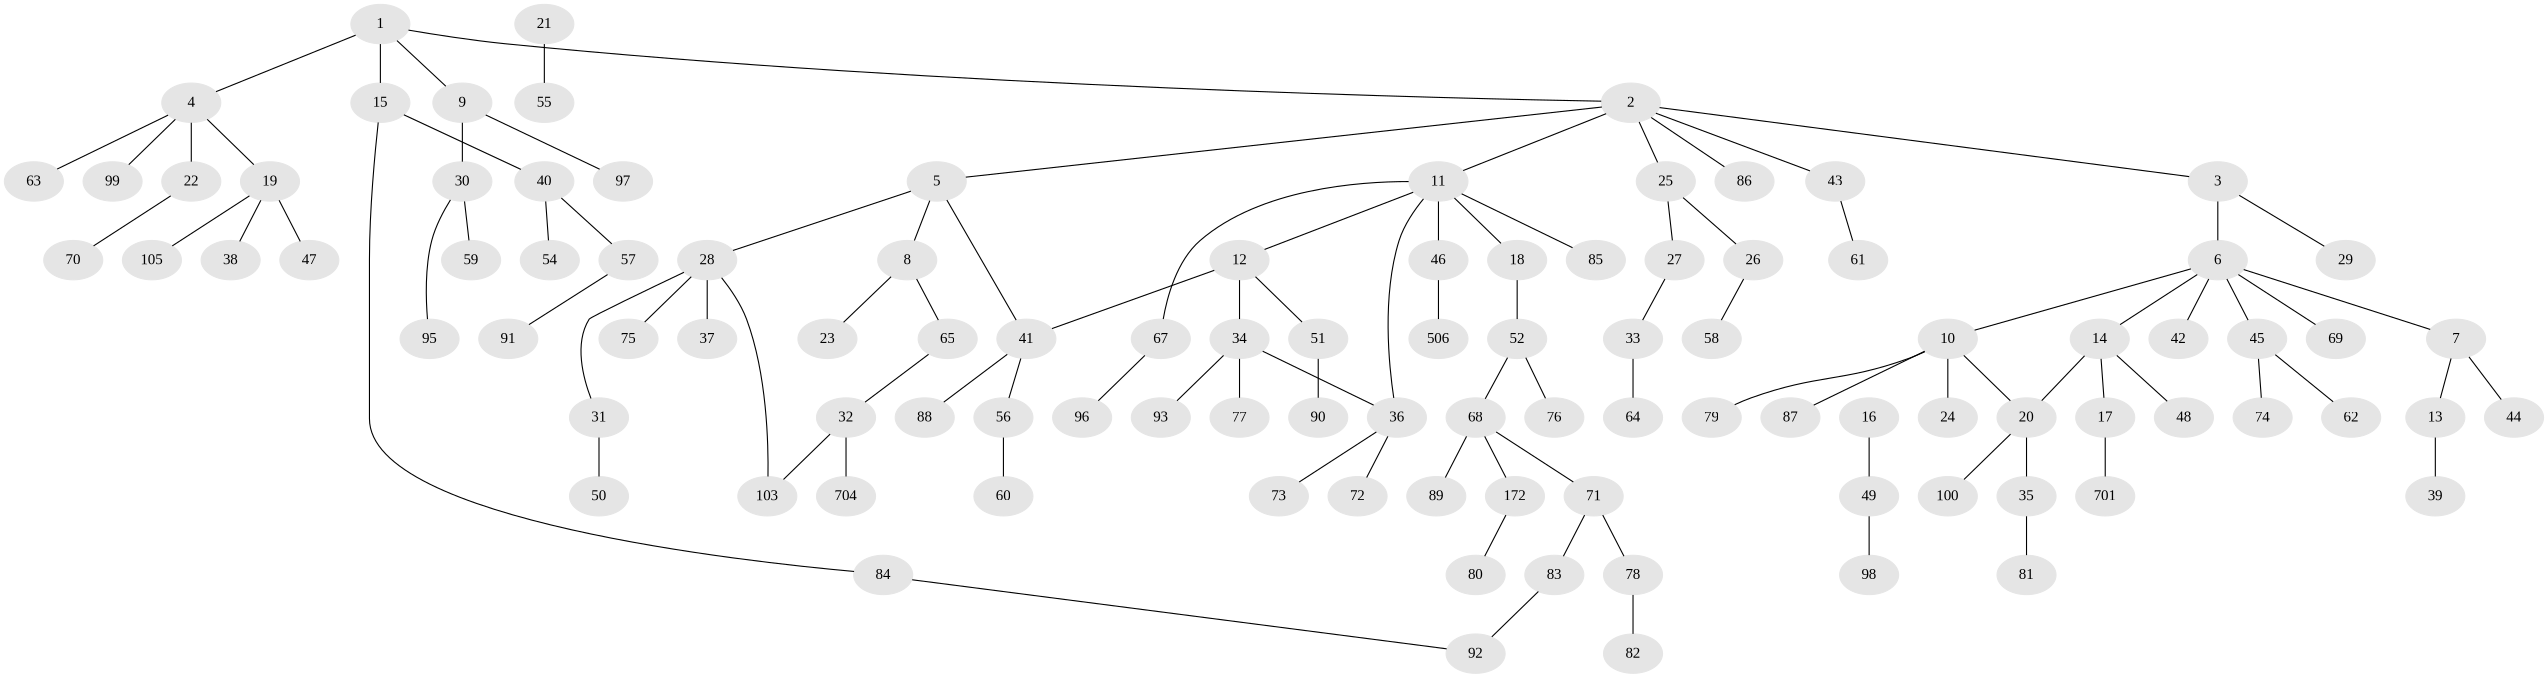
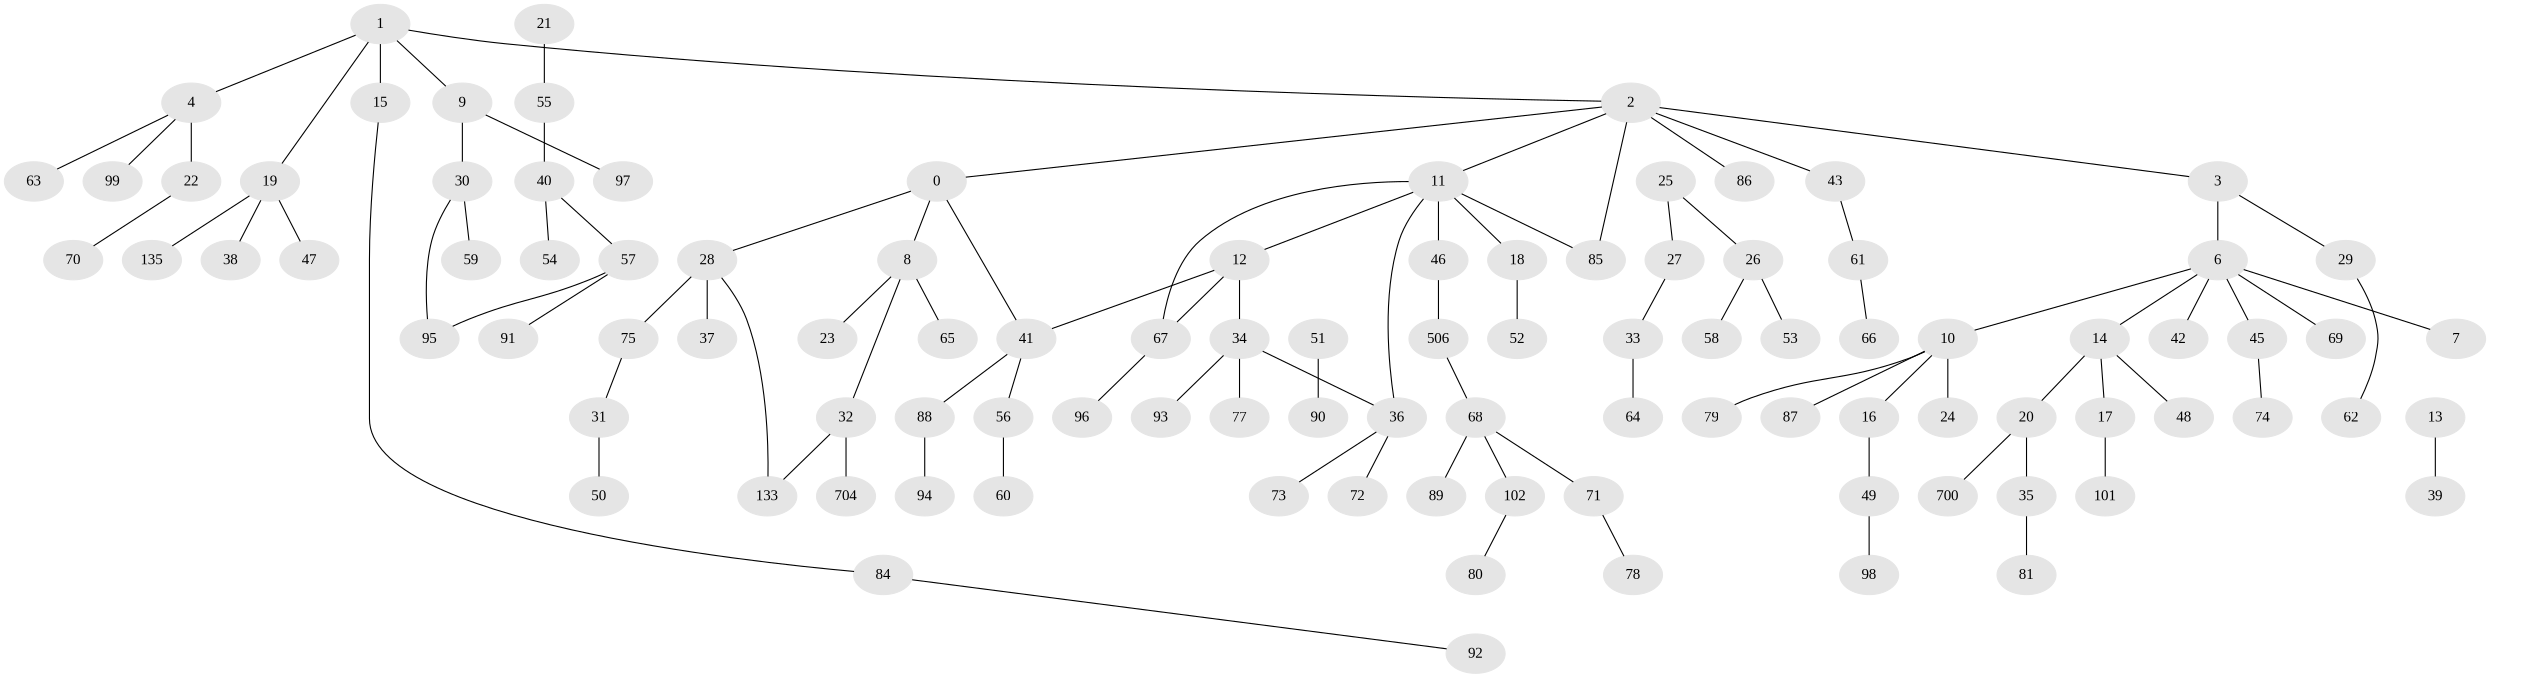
edge "15" -- "40": now "55" -- "40"
edge "4" -- "19": now "1" -- "19"
edge "2" -- "25": now "2" -- "85"
node "5": label "5" -> "0"
node "105": label "105" -> "135"
edge "57" -- "95": added
edge "12" -- "51": now "12" -- "67"
edge "28" -- "31": now "75" -- "31"
node "53": added
node "66": added
edge "65" -- "32": now "8" -- "32"
edge "52" -- "68": now "506" -- "68"
edge "10" -- "20": now "10" -- "16"
edge "45" -- "62": now "29" -- "62"
edge "7" -- "13": removed
node "76": removed
node "44": removed
node "103": label "103" -> "133"
node "94": added
node "172": label "172" -> "102"
node "100": label "100" -> "700"
node "701": label "701" -> "101"
node "83": removed
node "82": removed
